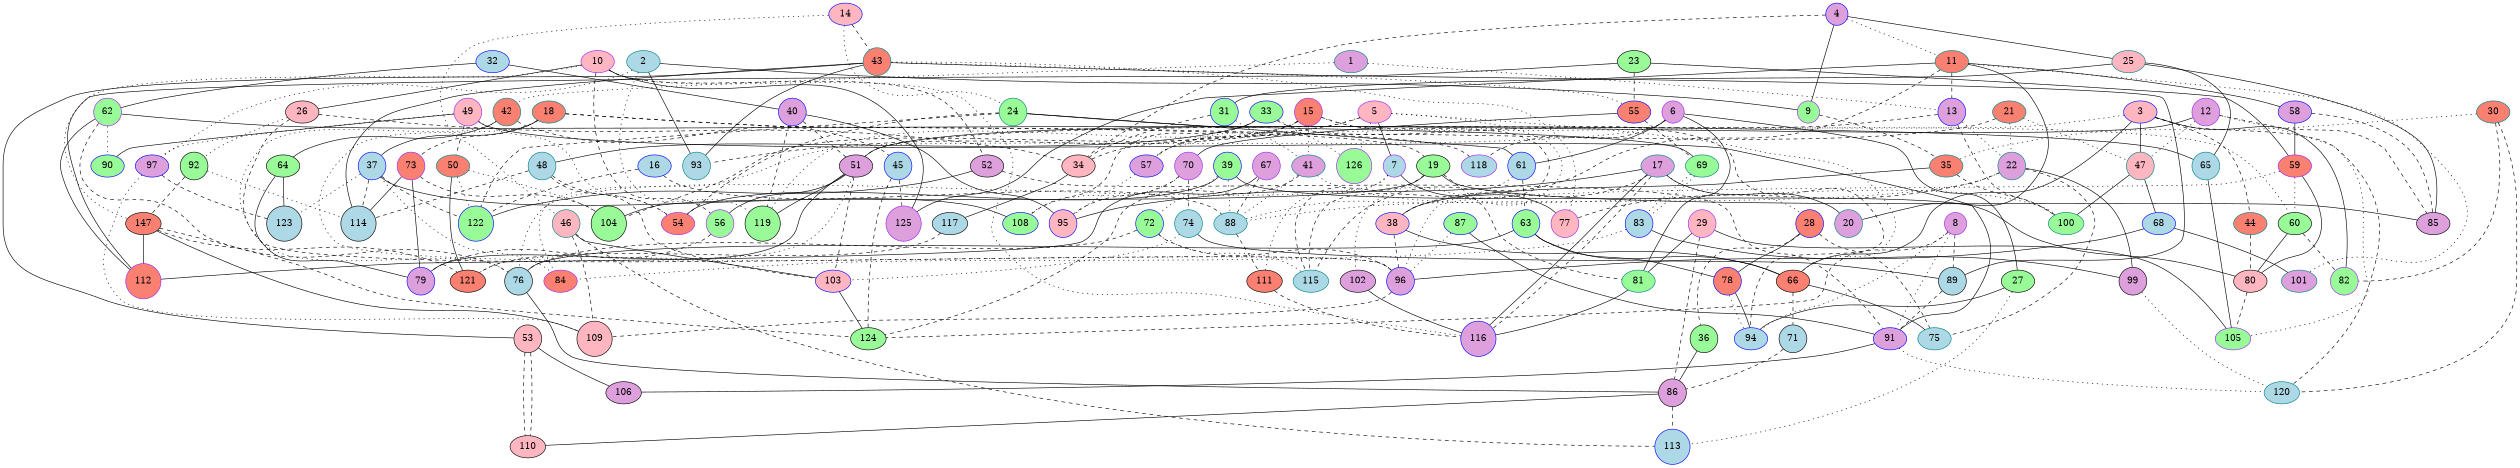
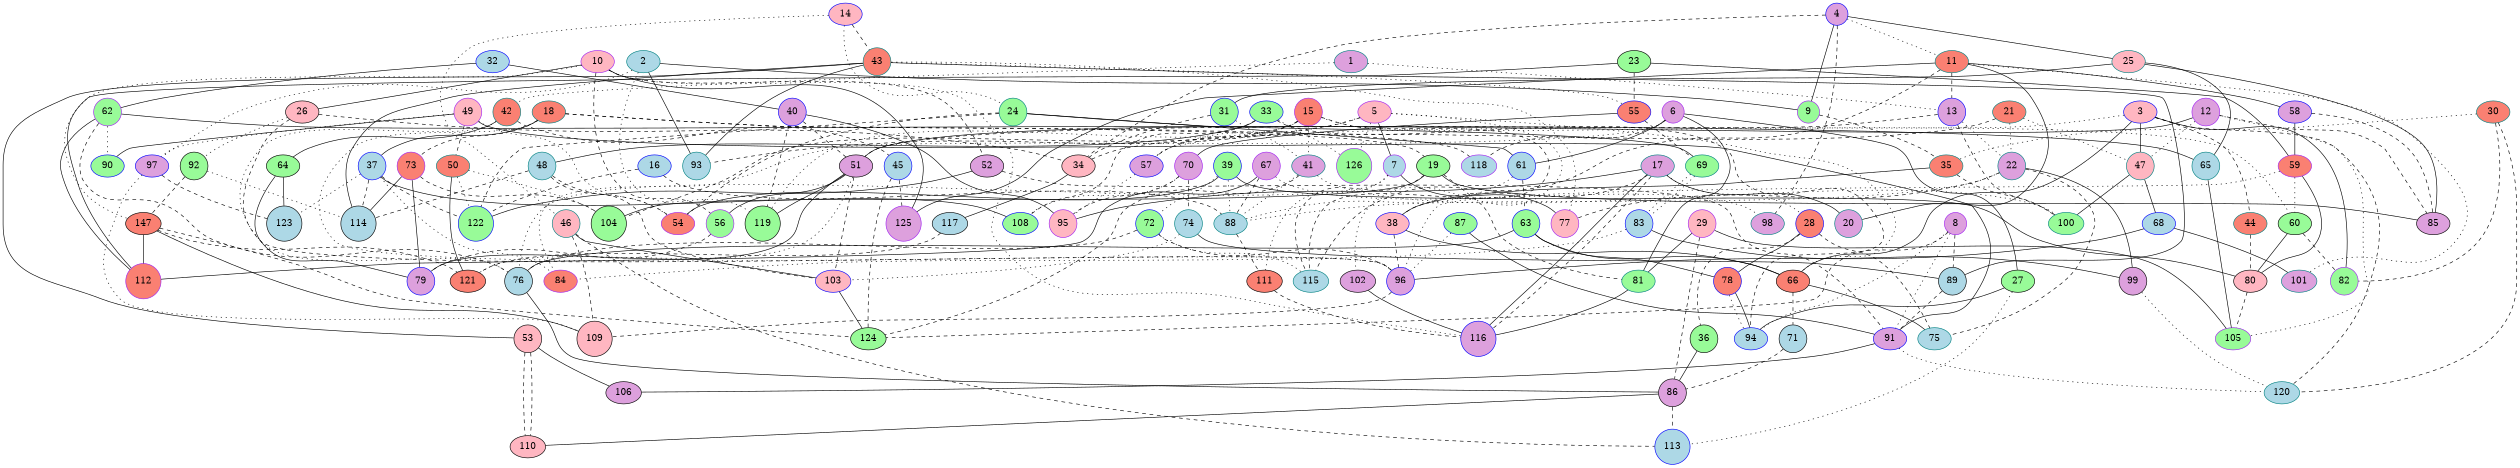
node "95": color blue -> purple
node "98": added
